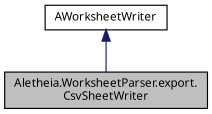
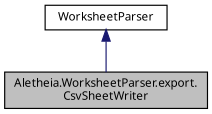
node "AWorksheetWriter": label "AWorksheetWriter" -> "WorksheetParser"
